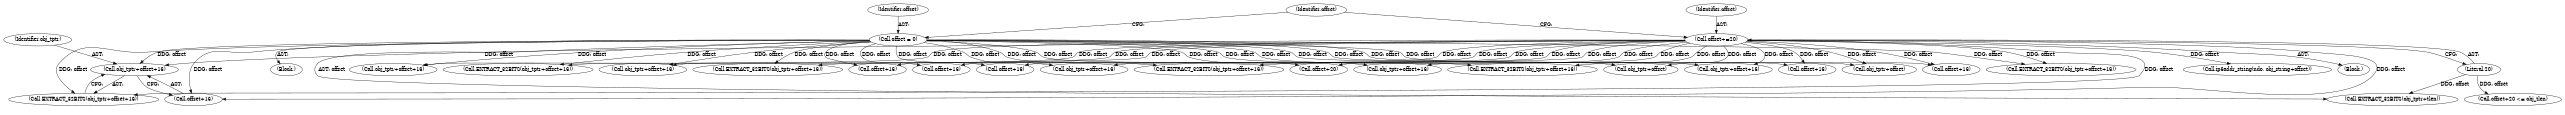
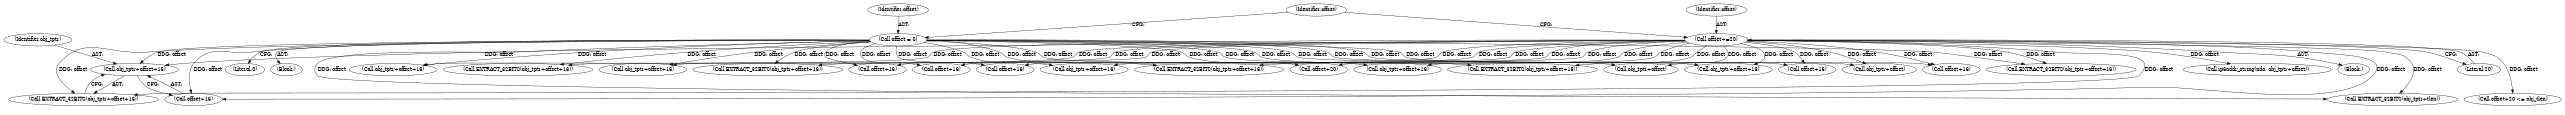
node "(Literal,0)": added
edge "(Call,offset = 0)" -> "(Call,EXTRACT_32BITS(obj_tptr+tlen))": label "AST: offset" -> "DDG: offset"
node "(Call,ip6addr_string(ndo, obj_string+offset))": label "(Call,ip6addr_string(ndo, obj_string+offset))" -> "(Call,ip6addr_string(ndo, obj_tptr+offset))"
edge "(Literal,20)" -> "(Call,EXTRACT_32BITS(obj_tptr+tlen))": now "(Call,offset+=20)" -> "(Call,EXTRACT_32BITS(obj_tptr+tlen))"
edge "(Literal,20)" -> "(Call,offset+20 <= obj_tlen)": now "(Call,offset+=20)" -> "(Call,offset+20 <= obj_tlen)"
